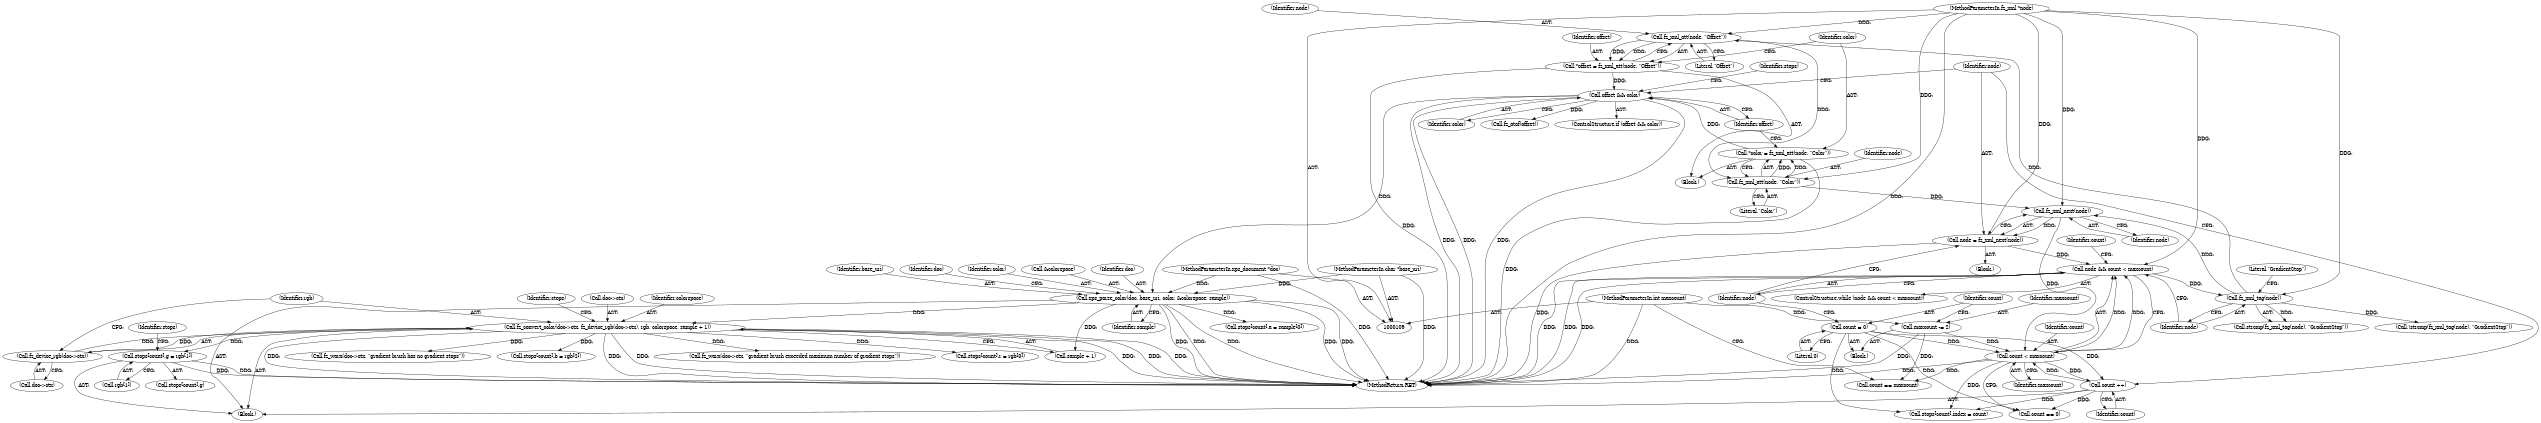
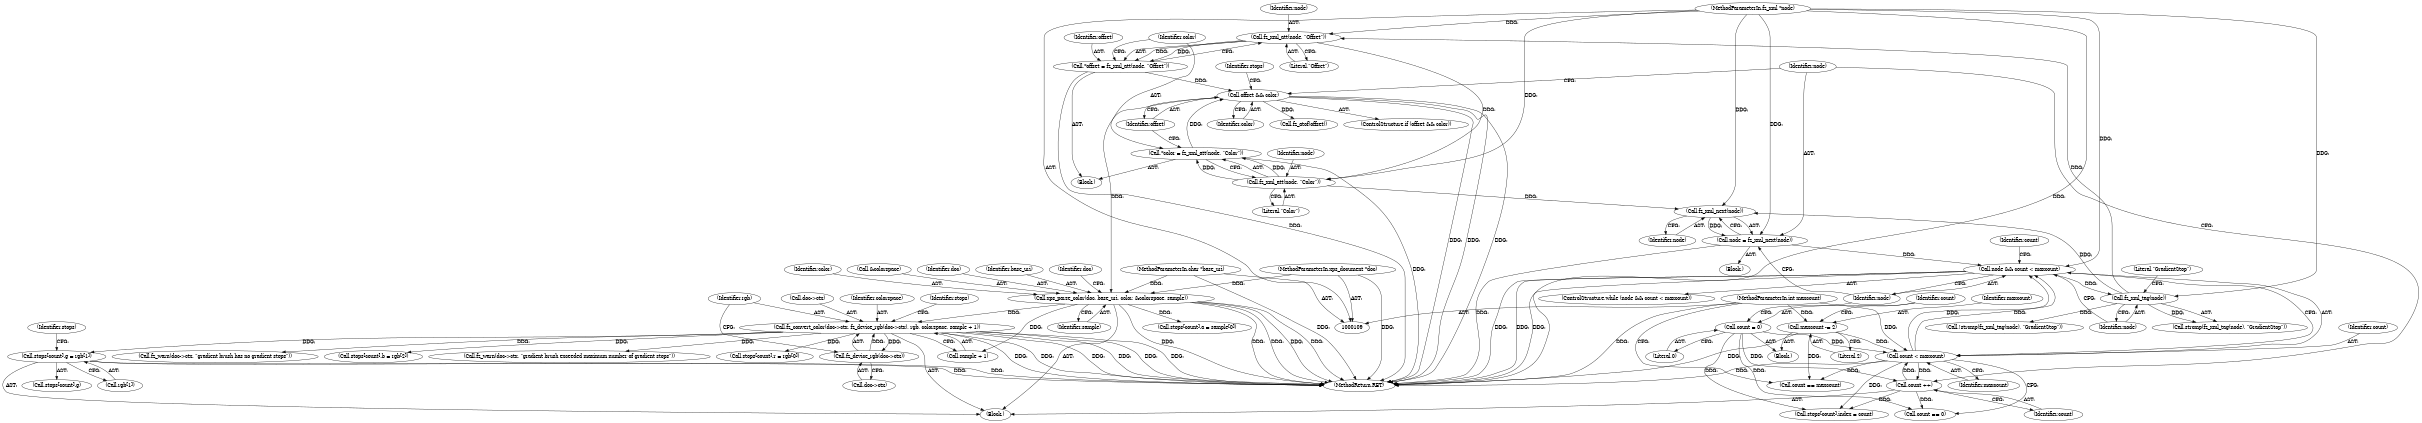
edge "(Call,fz_xml_next(node))" -> "(Call,count < maxcount)": now "(MethodParameterIn,int maxcount)" -> "(Call,count < maxcount)"
node "(Literal,2)": added
